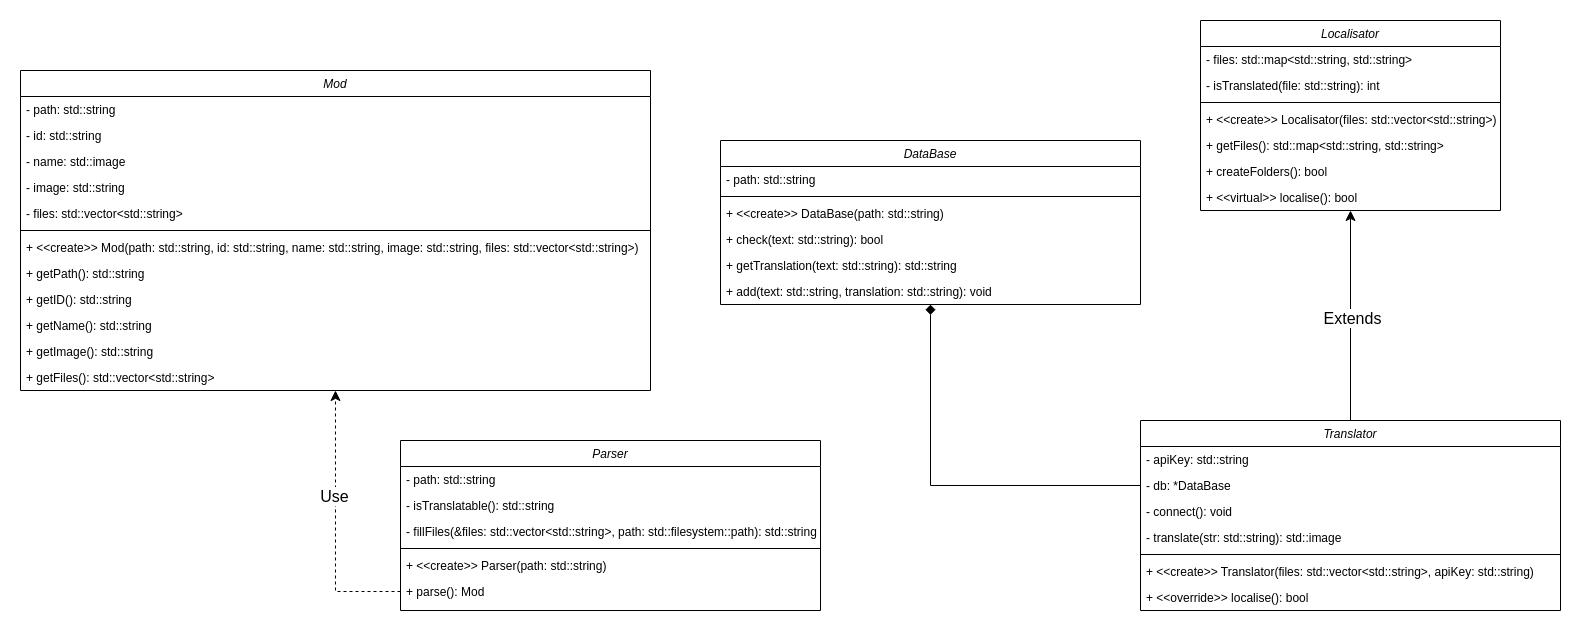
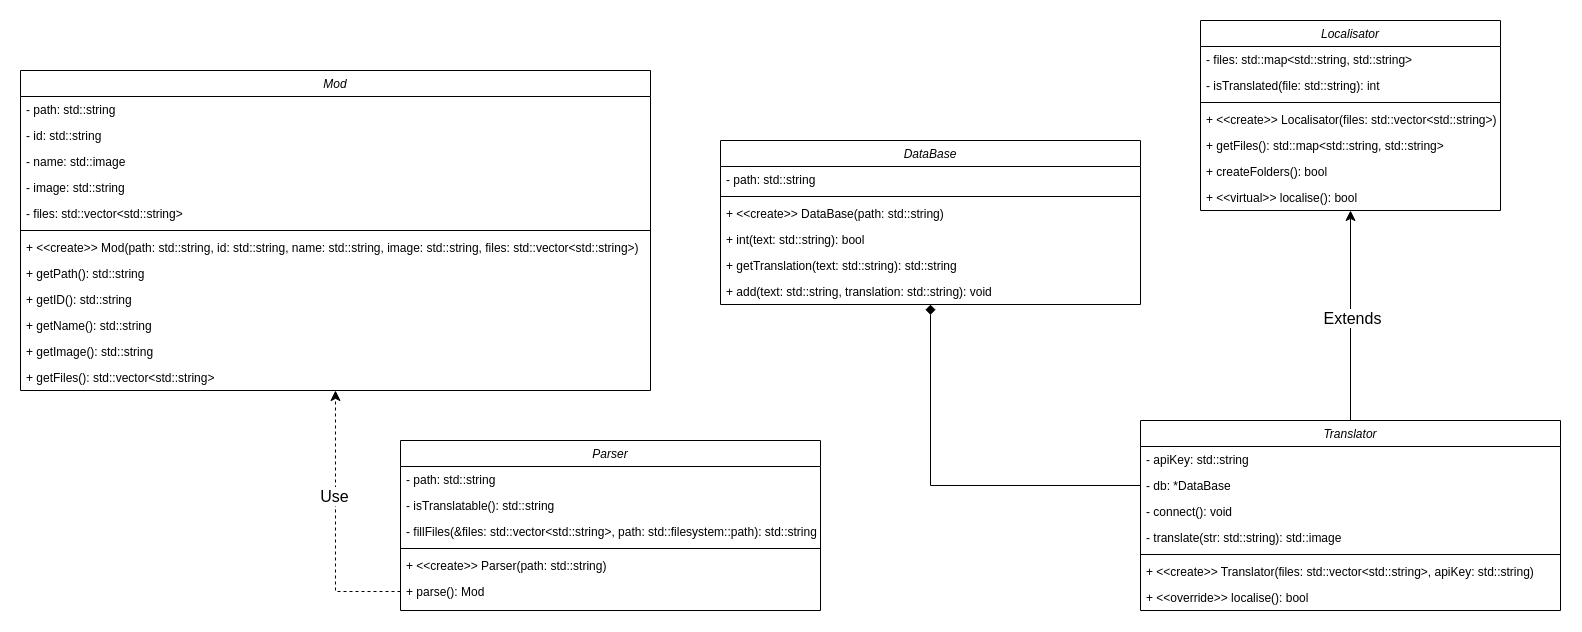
node "+ check(text: std::string): bool": label "+ check(text: std::string): bool" -> "+ int(text: std::string): bool"
